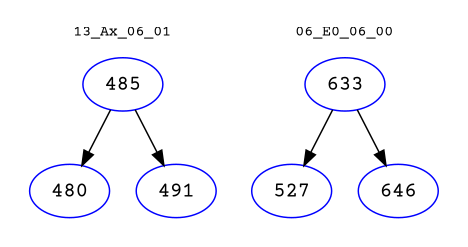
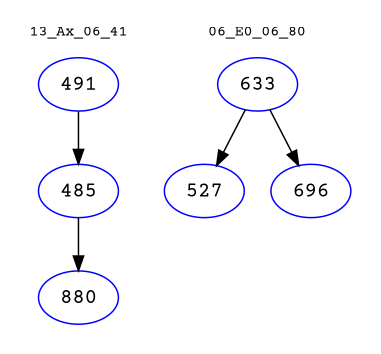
cluster "13_Ax_06_01": label "13_Ax_06_01" -> "13_Ax_06_41"
cluster "06_E0_06_00": label "06_E0_06_00" -> "06_E0_06_80"
edge "485" -> "491": reversed
node "480": label "480" -> "880"
node "646": label "646" -> "696"
